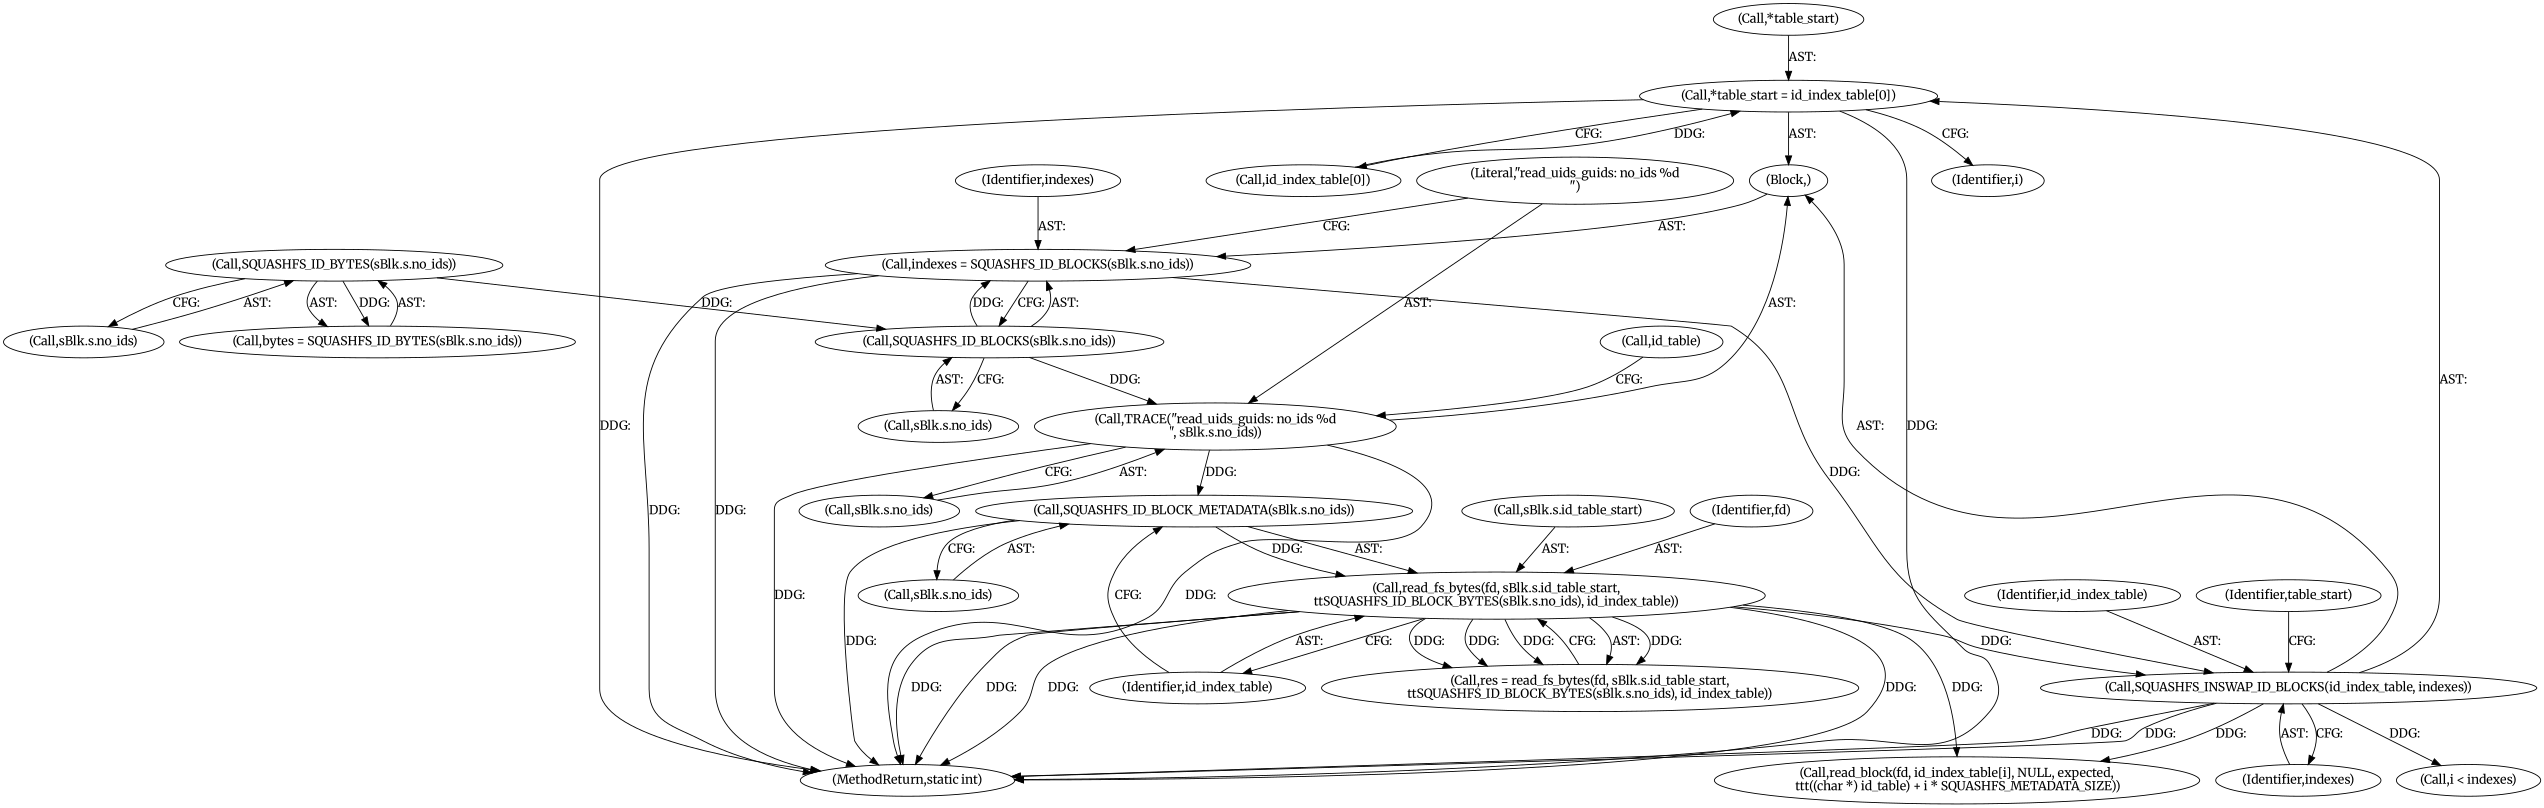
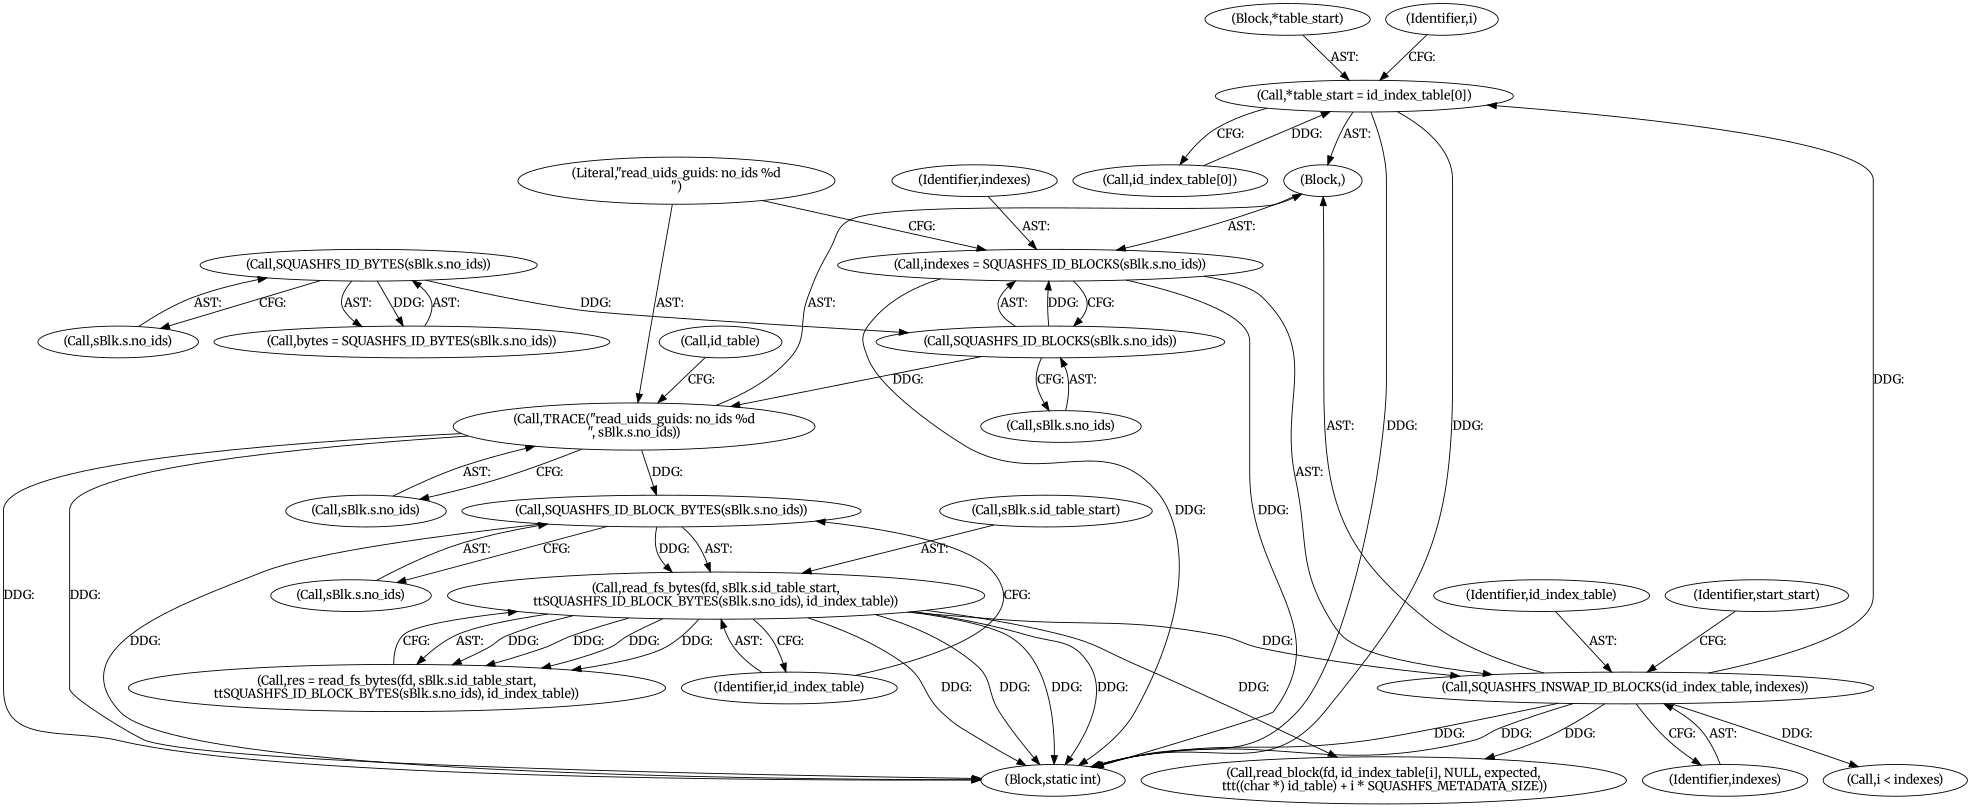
node "(Call,*table_start)": label "(Call,*table_start)" -> "(Block,*table_start)"
edge "(Call,*table_start = id_index_table[0])" -> "(Identifier,i)": reversed
edge "(Call,SQUASHFS_INSWAP_ID_BLOCKS(id_index_table, indexes))" -> "(Call,*table_start = id_index_table[0])": label "AST: " -> "DDG: "
edge "(Call,indexes = SQUASHFS_ID_BLOCKS(sBlk.s.no_ids))" -> "(Call,SQUASHFS_INSWAP_ID_BLOCKS(id_index_table, indexes))": label "DDG: " -> "AST: "
node "(Call,SQUASHFS_ID_BLOCK_METADATA(sBlk.s.no_ids))": label "(Call,SQUASHFS_ID_BLOCK_METADATA(sBlk.s.no_ids))" -> "(Call,SQUASHFS_ID_BLOCK_BYTES(sBlk.s.no_ids))"
node "(Identifier,fd)": removed
node "(Identifier,table_start)": label "(Identifier,table_start)" -> "(Identifier,start_start)"
node "(MethodReturn,static int)": label "(MethodReturn,static int)" -> "(Block,static int)"
